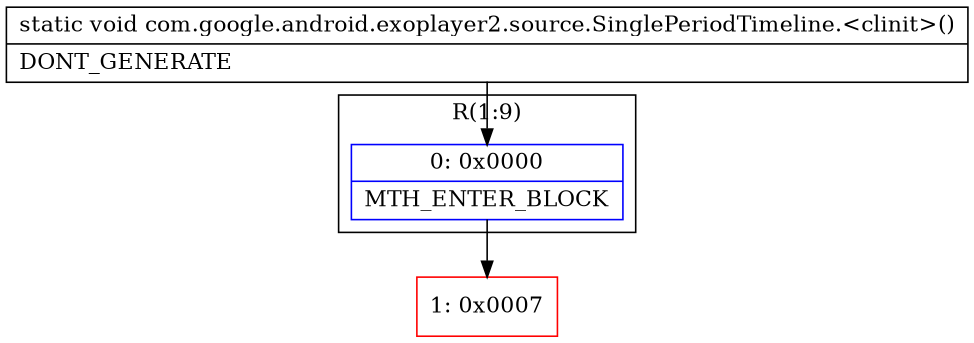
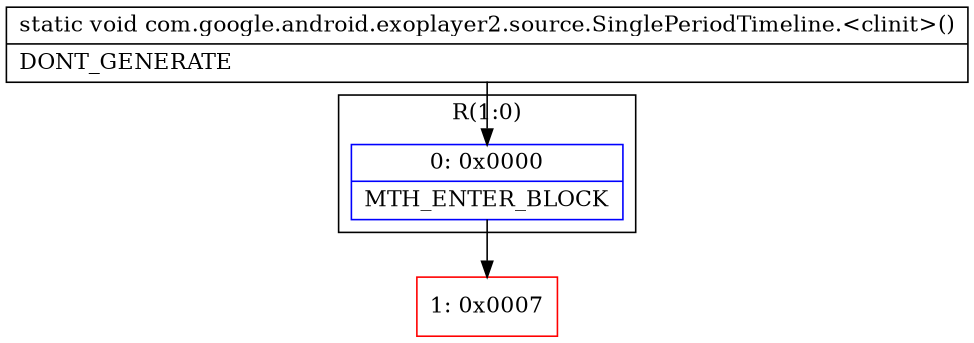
cluster "R(1:9)": label "R(1:9)" -> "R(1:0)"
